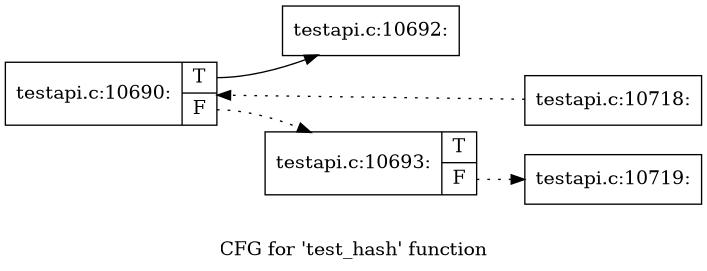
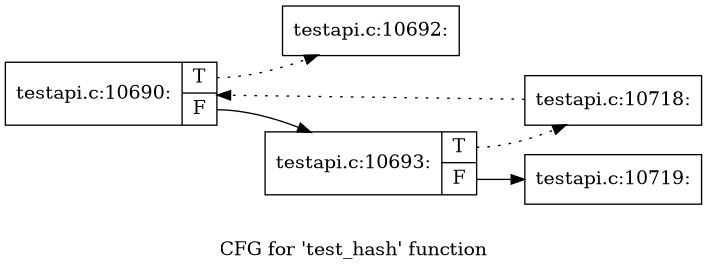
edge "testapi.c:10690:" -> "testapi.c:10692:": style solid -> dotted
edge "testapi.c:10690:" -> "testapi.c:10693:": style dotted -> solid
edge "testapi.c:10693:" -> "testapi.c:10718:": added
edge "testapi.c:10693:" -> "testapi.c:10719:": style dotted -> solid
